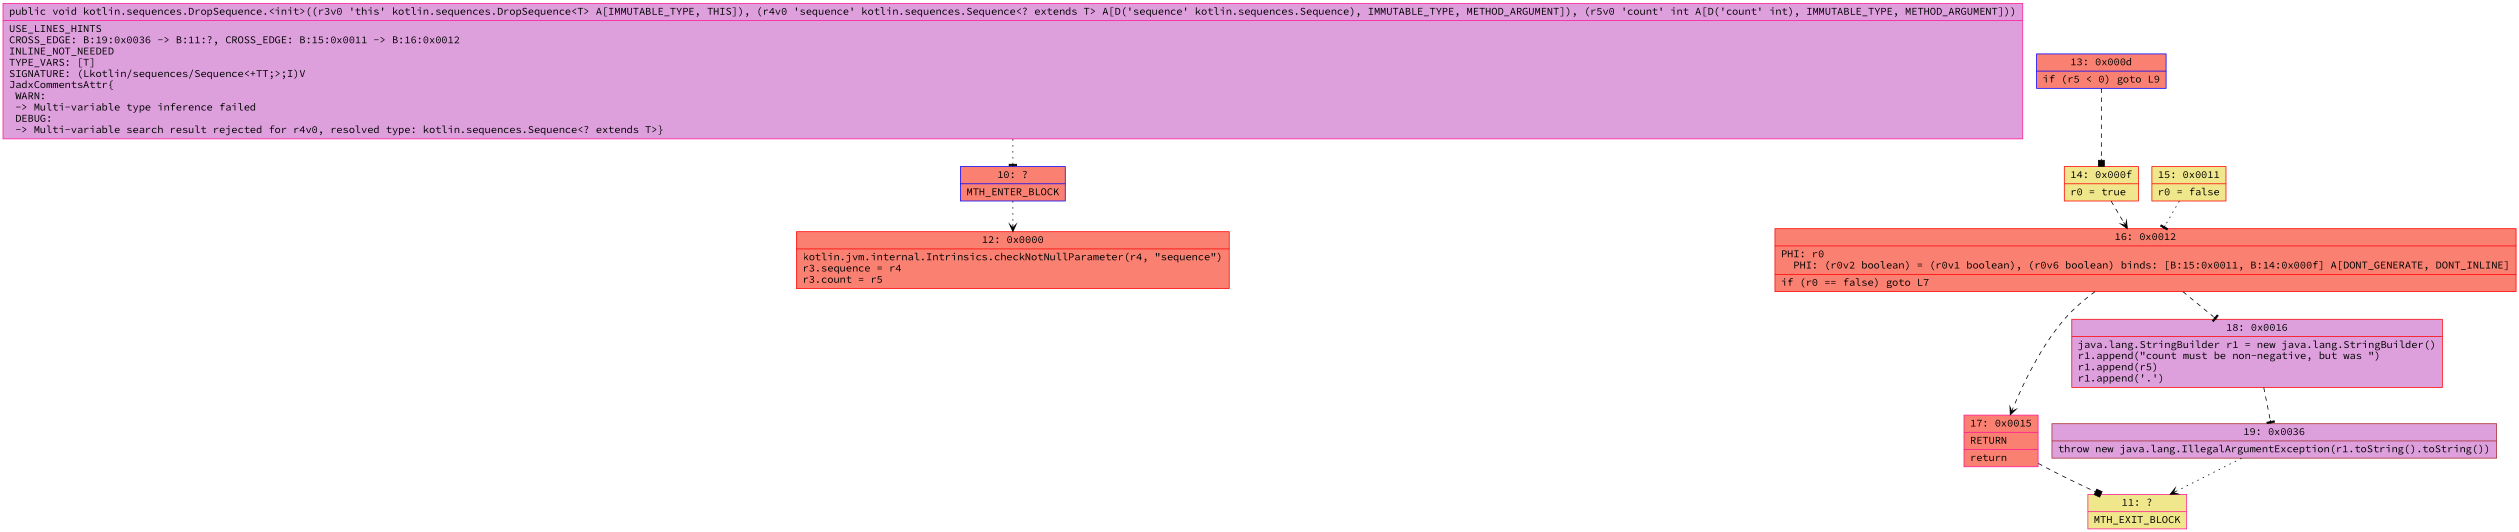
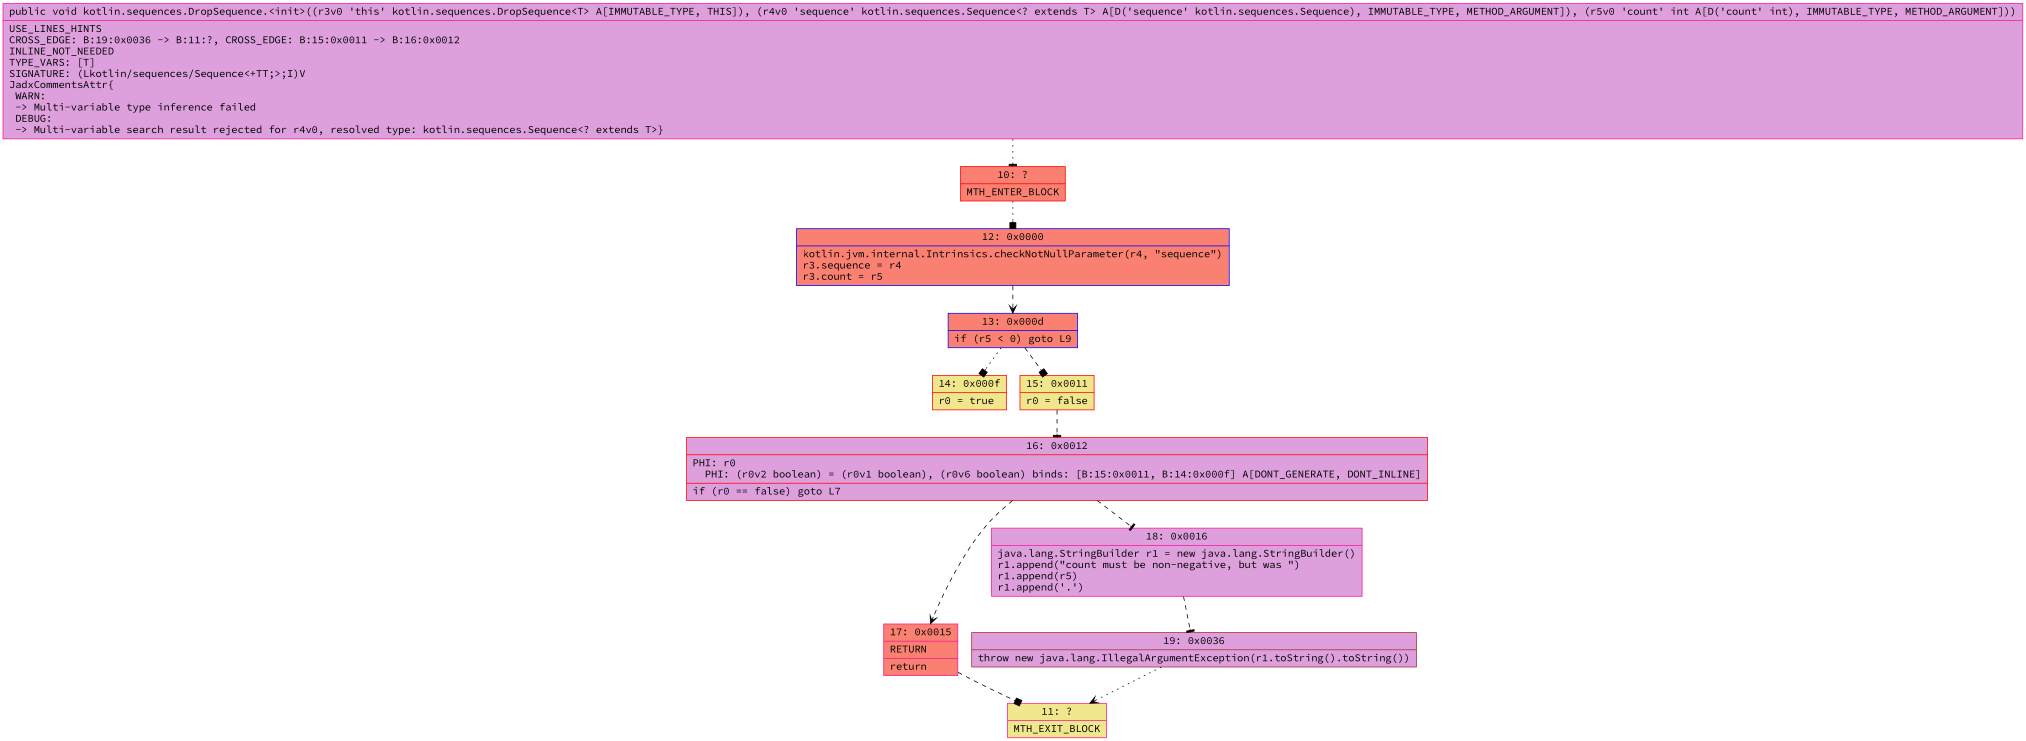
edge "13: 0x000d" -> "14: 0x000f": style dashed -> dotted
node "10: ?": color blue -> red
edge "14: 0x000f" -> "16: 0x0012": removed
edge "10: ?" -> "12: 0x0000": arrowhead vee -> box
edge "15: 0x0011" -> "16: 0x0012": style dotted -> dashed
node "12: 0x0000": color red -> blue
node "16: 0x0012": fillcolor salmon -> plum
edge "12: 0x0000" -> "13: 0x000d": added
node "18: 0x0016": color red -> deeppink
edge "13: 0x000d" -> "15: 0x0011": added
